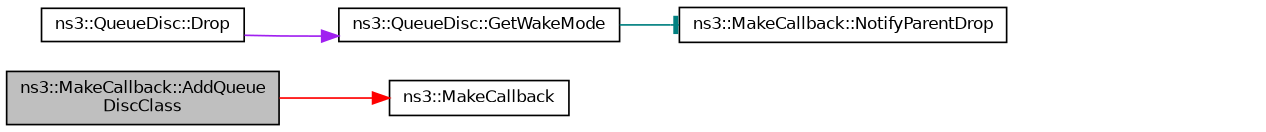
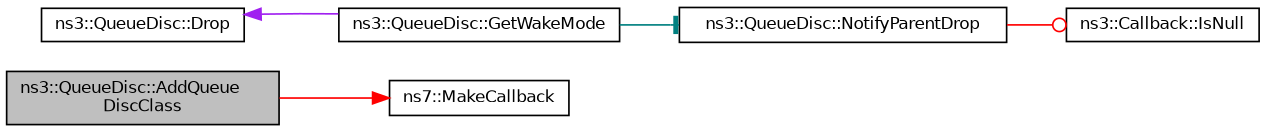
node "ns3::MakeCallback::NotifyParentDrop": label "ns3::MakeCallback::NotifyParentDrop" -> "ns3::QueueDisc::NotifyParentDrop"
node "ns3::Callback::IsNull": added
edge "ns3::QueueDisc::Drop" -> "ns3::QueueDisc::GetWakeMode": reversed
node "ns3::MakeCallback::AddQueue DiscClass": label "ns3::MakeCallback::AddQueue DiscClass" -> "ns3::QueueDisc::AddQueue DiscClass"
node "ns3::MakeCallback": label "ns3::MakeCallback" -> "ns7::MakeCallback"
